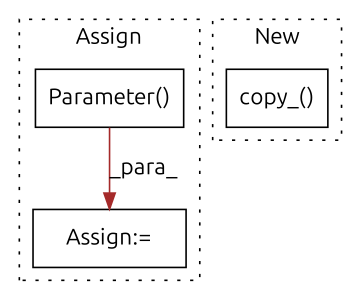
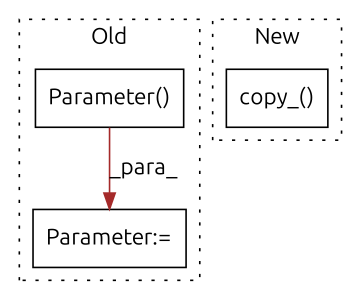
cluster "Assign": label "Assign" -> "Old"
node "Assign:=": label "Assign:=" -> "Parameter:="
